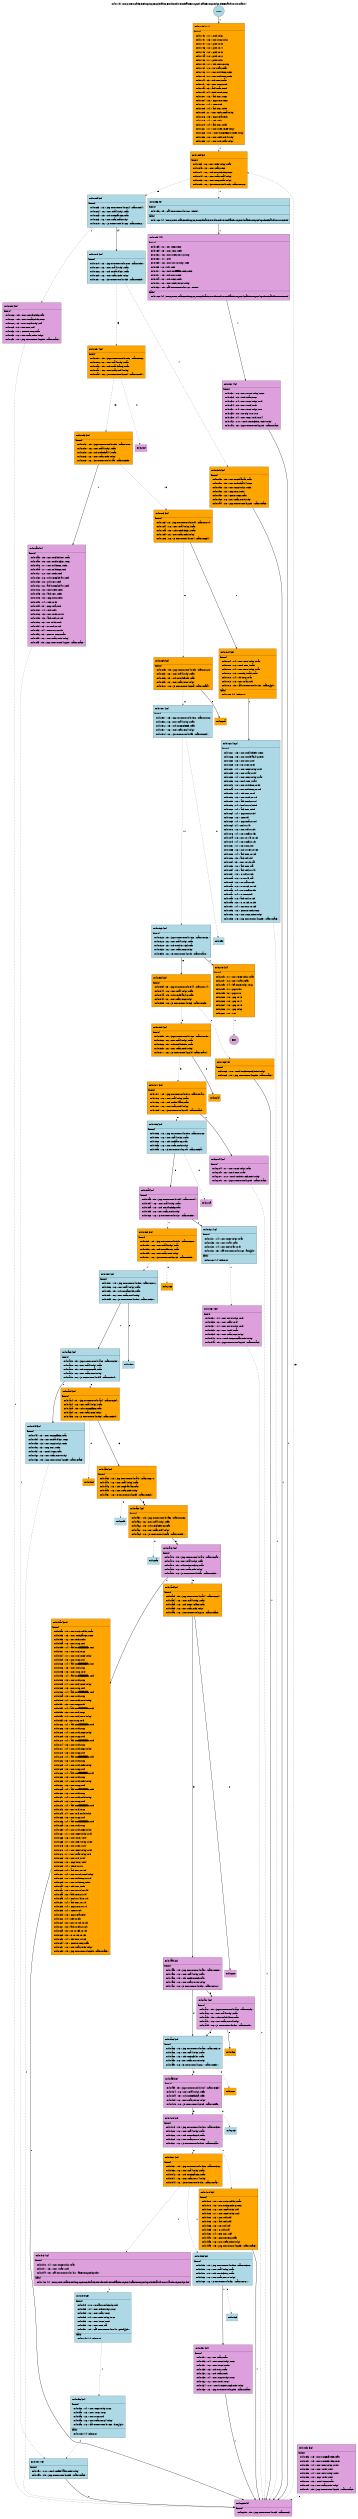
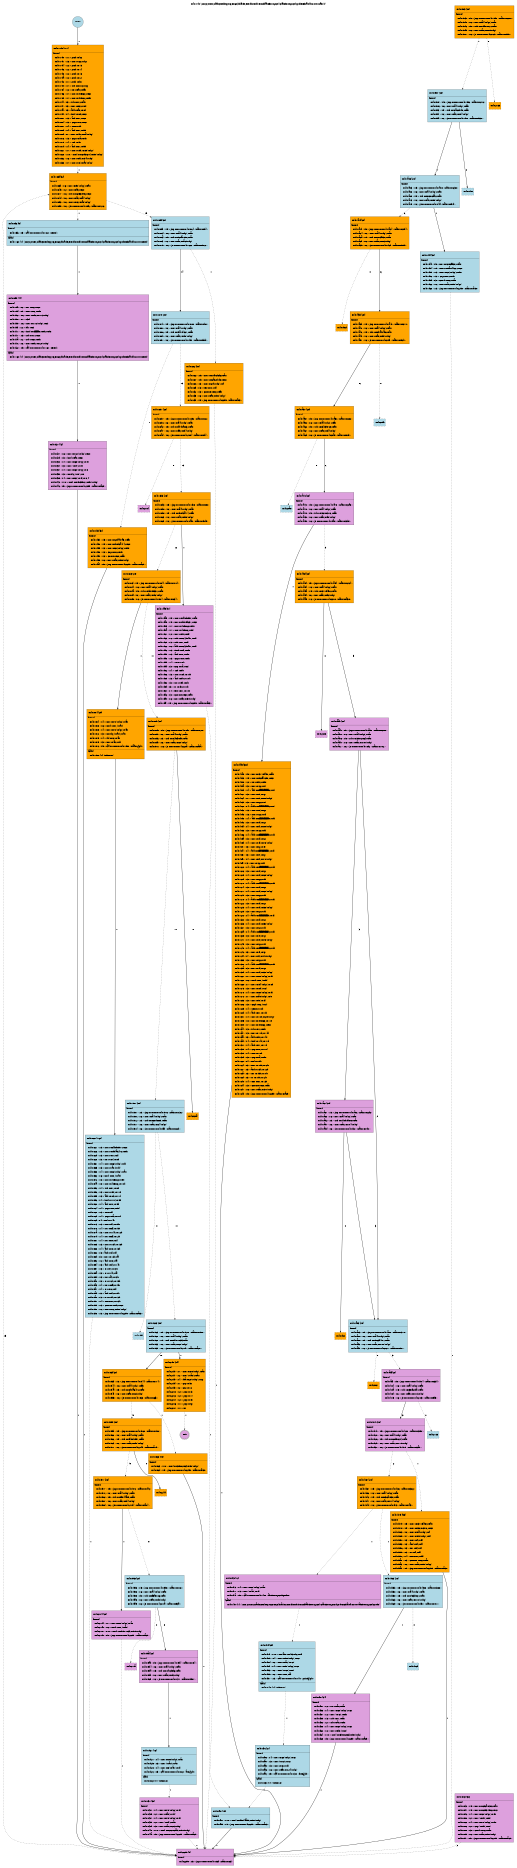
node "0x401ce2 [30]": fillcolor plum -> orange
edge "0x4019af [28]" -> "0x4019cb [28]": removed, label "7"
